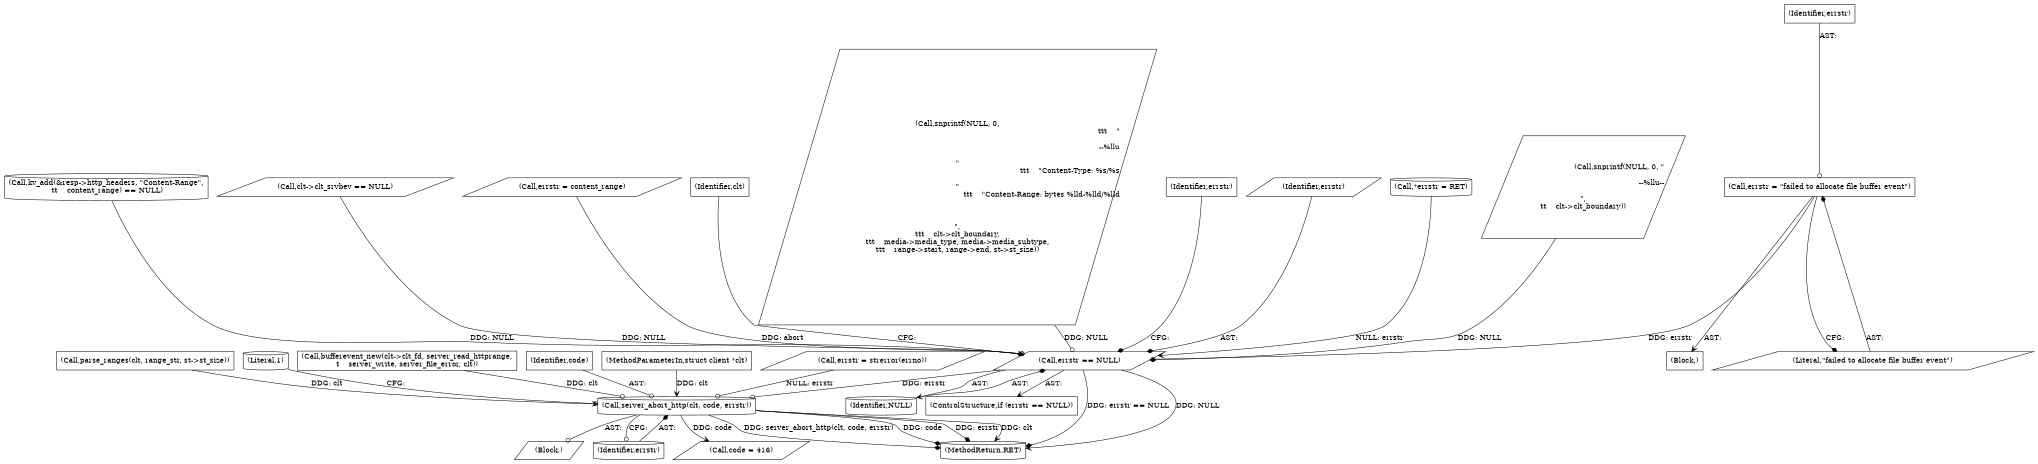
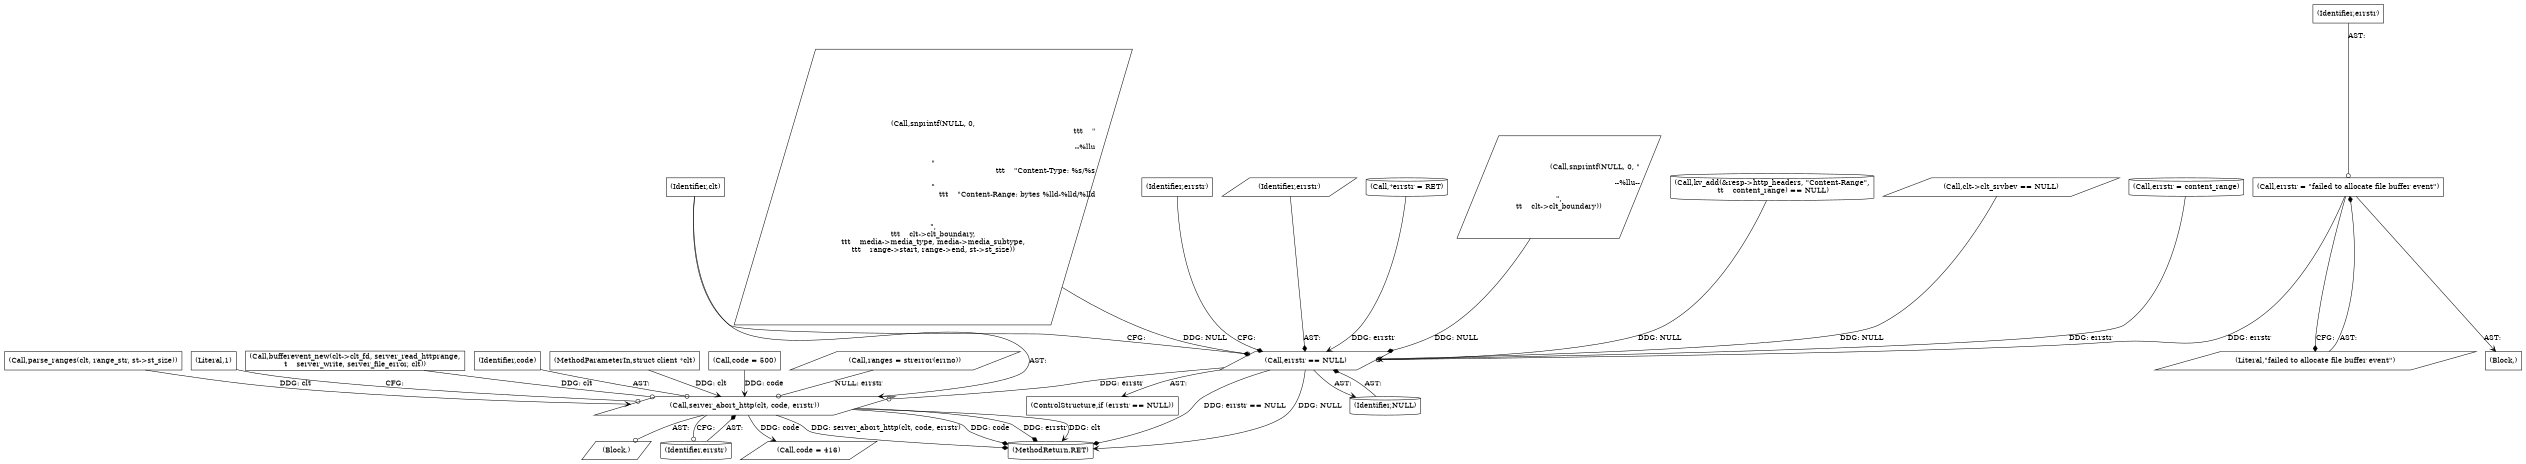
node "(Call,errstr = content_range)": shape parallelogram -> cylinder
edge "(Identifier,clt)" -> "(Call,server_abort_http(clt, code, errstr))": added, label "AST:"
edge "(Call,errstr = content_range)" -> "(Call,errstr == NULL)": label "DDG: abort" -> "DDG: errstr"
edge "(Call,*errstr = RET)" -> "(Call,errstr == NULL)": label "NULL: errstr" -> "DDG: errstr"
node "(Literal,1)": shape cylinder -> box
node "(Call,code = 500)": added
node "(Call,errstr = strerror(errno))": label "(Call,errstr = strerror(errno))" -> "(Call,ranges = strerror(errno))"
node "(Call,server_abort_http(clt, code, errstr))": shape cylinder -> parallelogram
